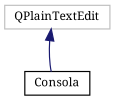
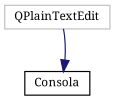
edge "Consola" -> "QPlainTextEdit": reversed
